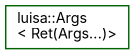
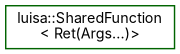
node "luisa::Args < Ret(Args...)>": label "luisa::Args < Ret(Args...)>" -> "luisa::SharedFunction < Ret(Args...)>"
